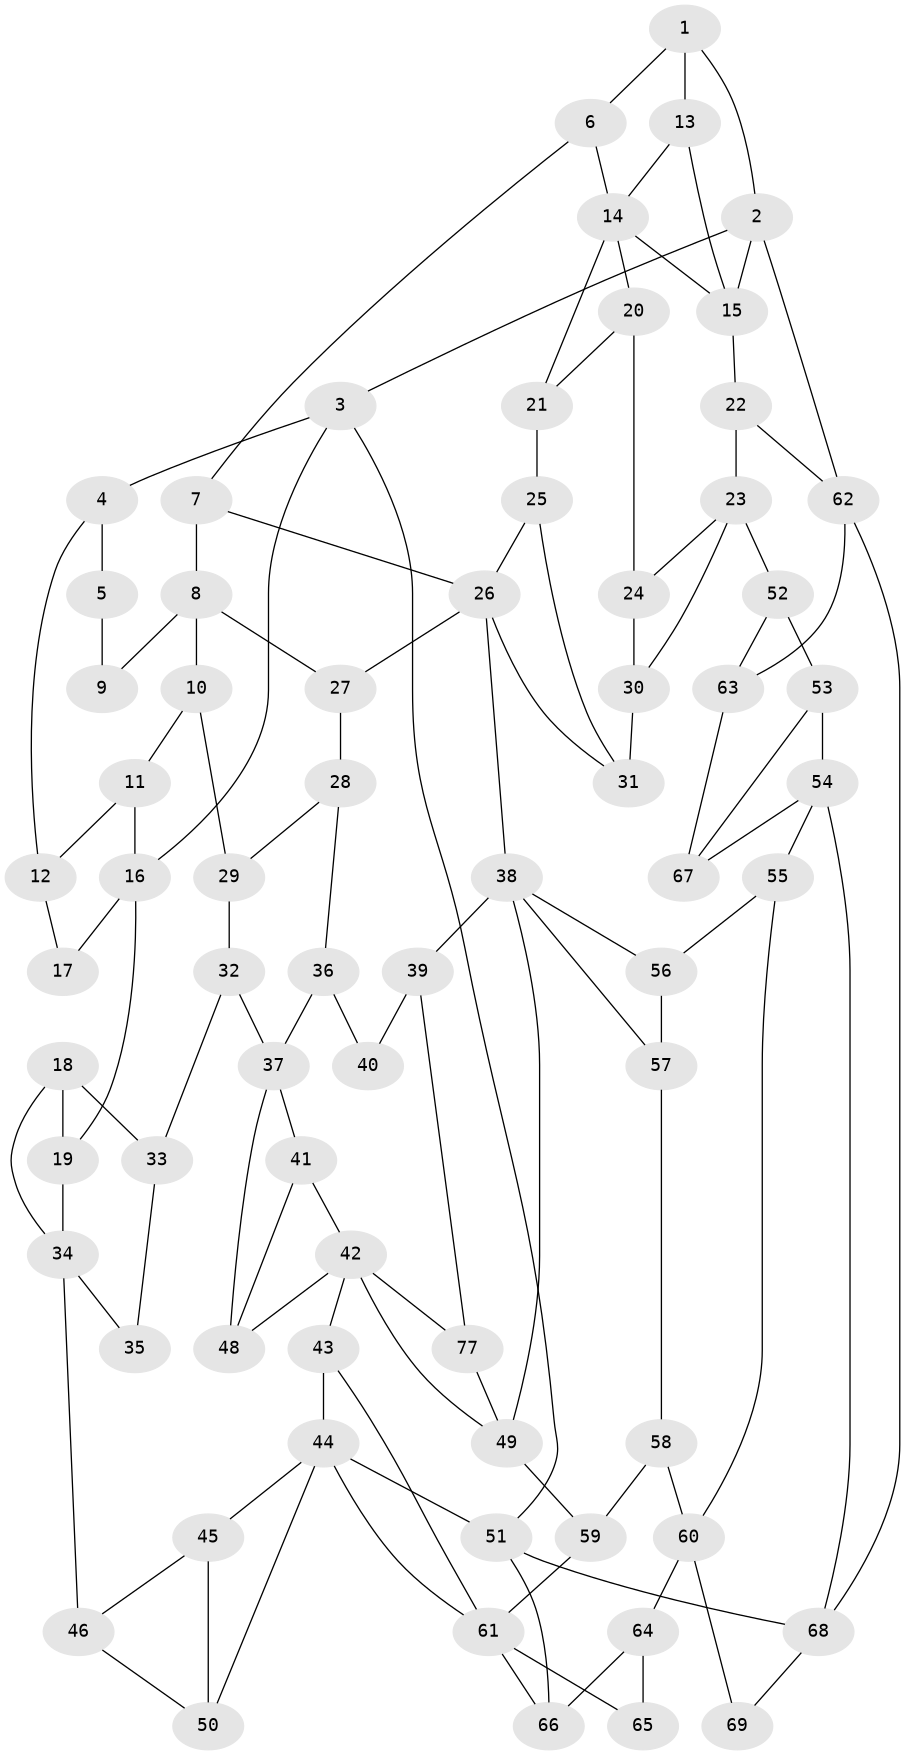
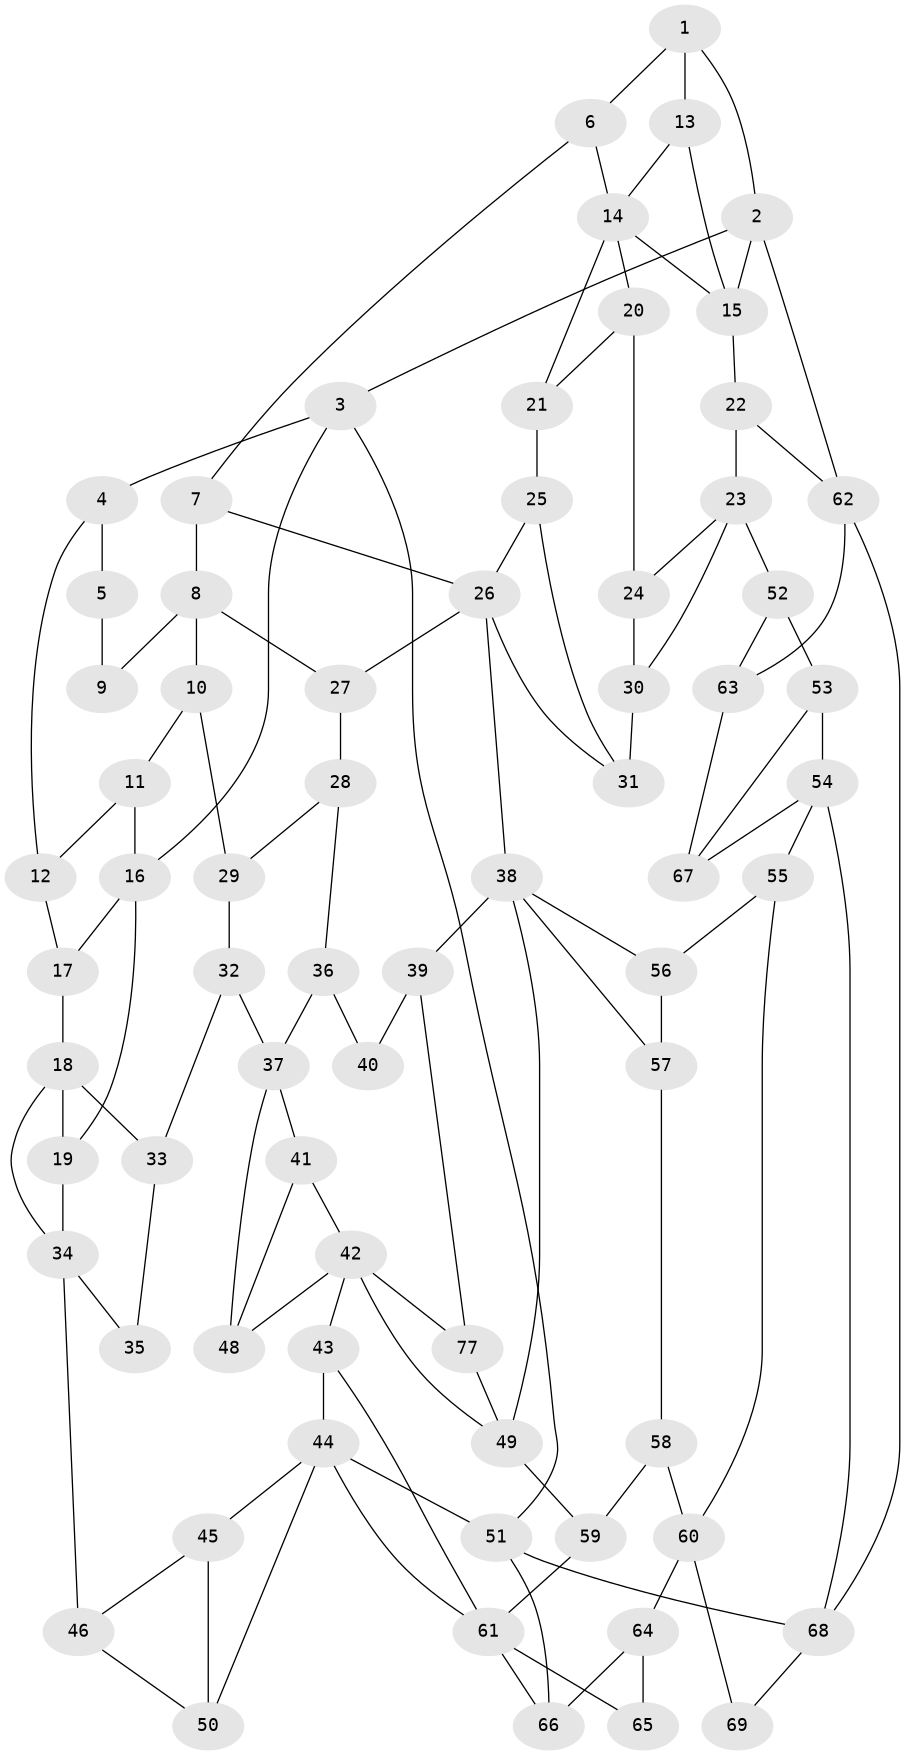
edge "17" -- "18": added
